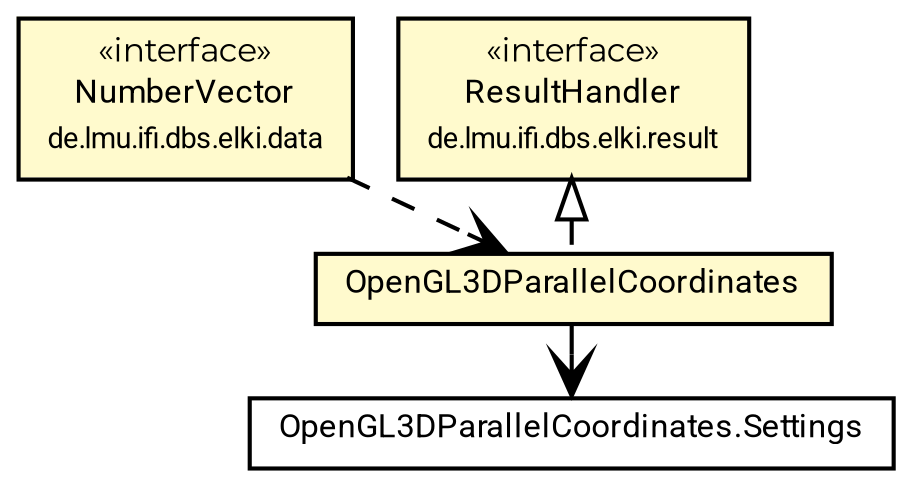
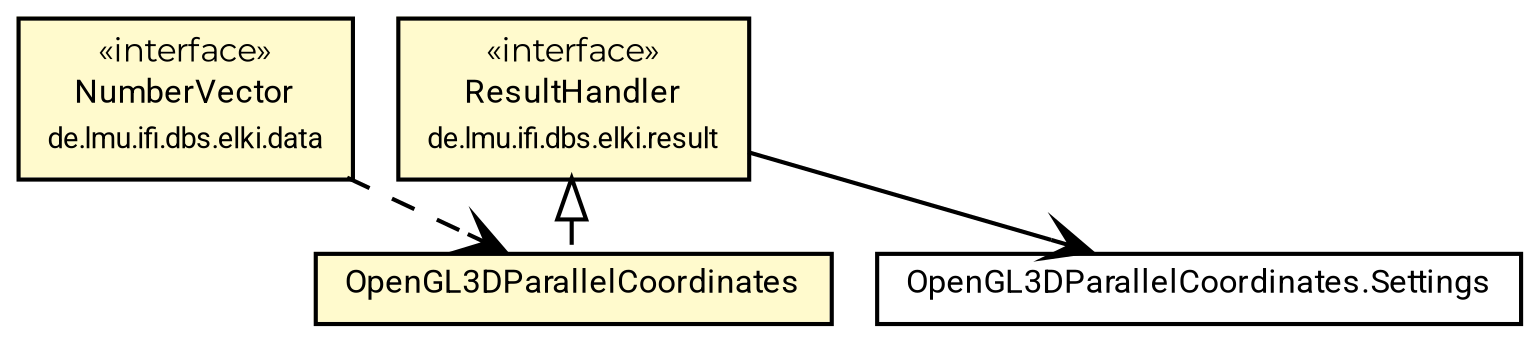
edge "OpenGL3DParallelCoordinates" -> "OpenGL3DParallelCoordinates.Settings": now "ResultHandler" -> "OpenGL3DParallelCoordinates.Settings"
